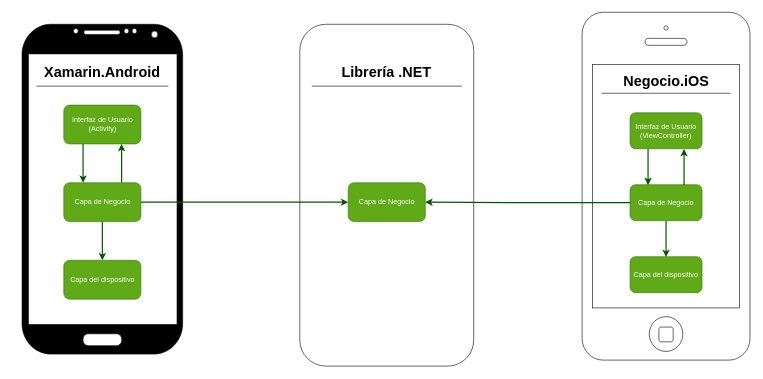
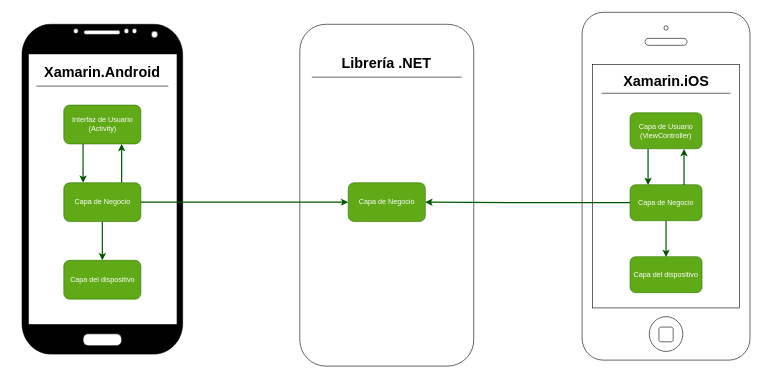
node "Negocio.iOS": label "Negocio.iOS" -> "Xamarin.iOS"
node "Librería .NET": moved (387, 73) -> (387, 64)
node "Interfaz de Usuario (ViewController)": label "Interfaz de Usuario (ViewController)" -> "Capa de Usuario (ViewController)"
